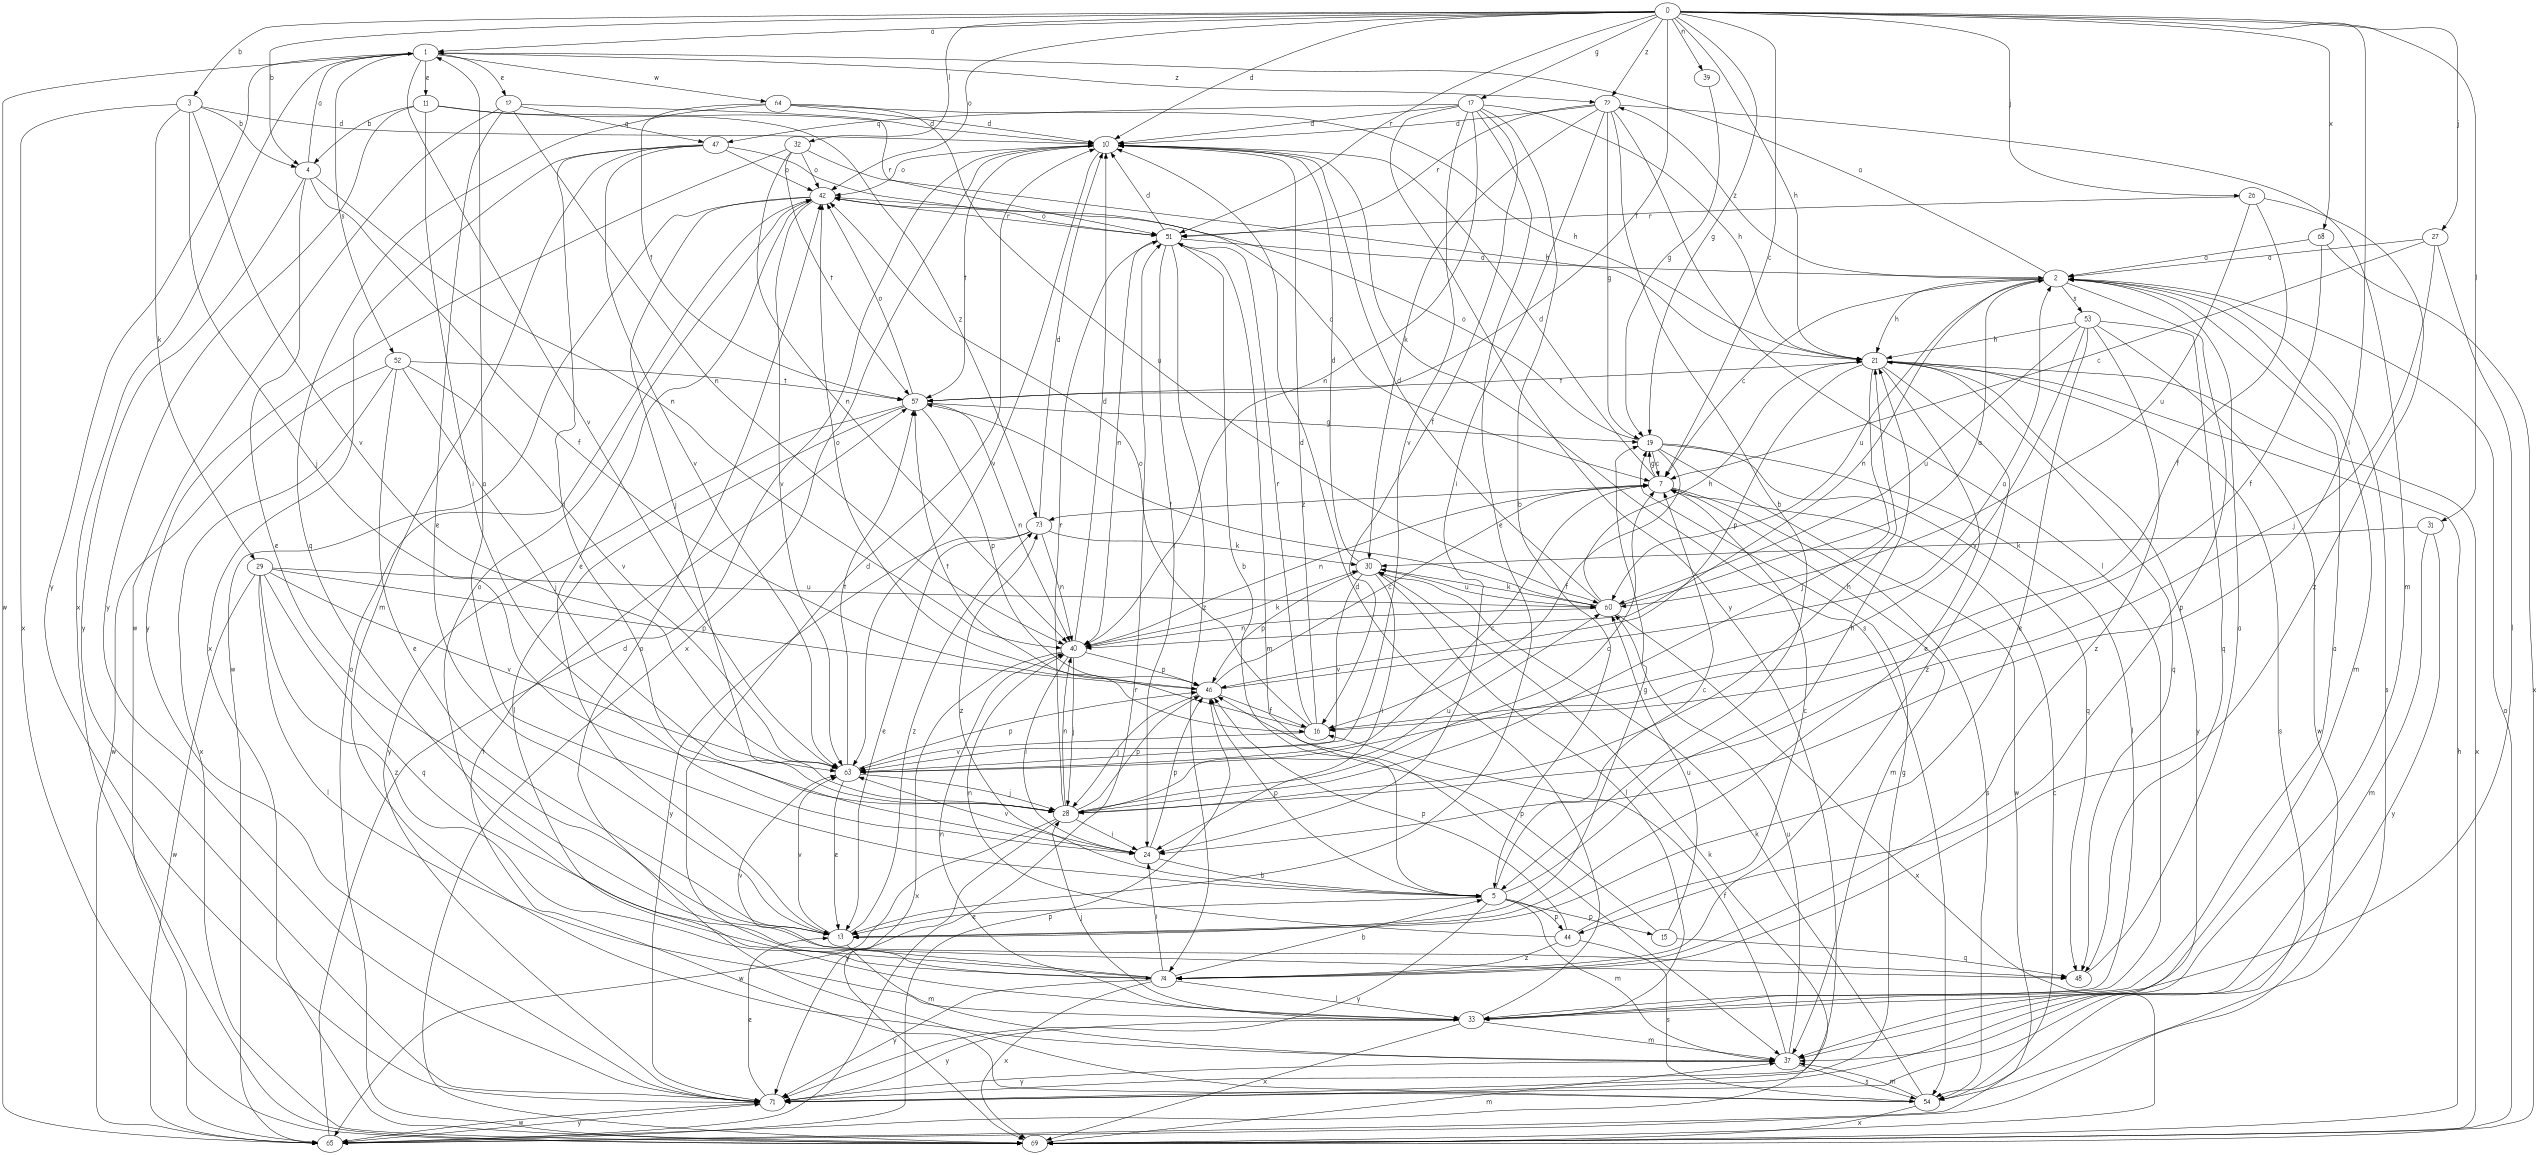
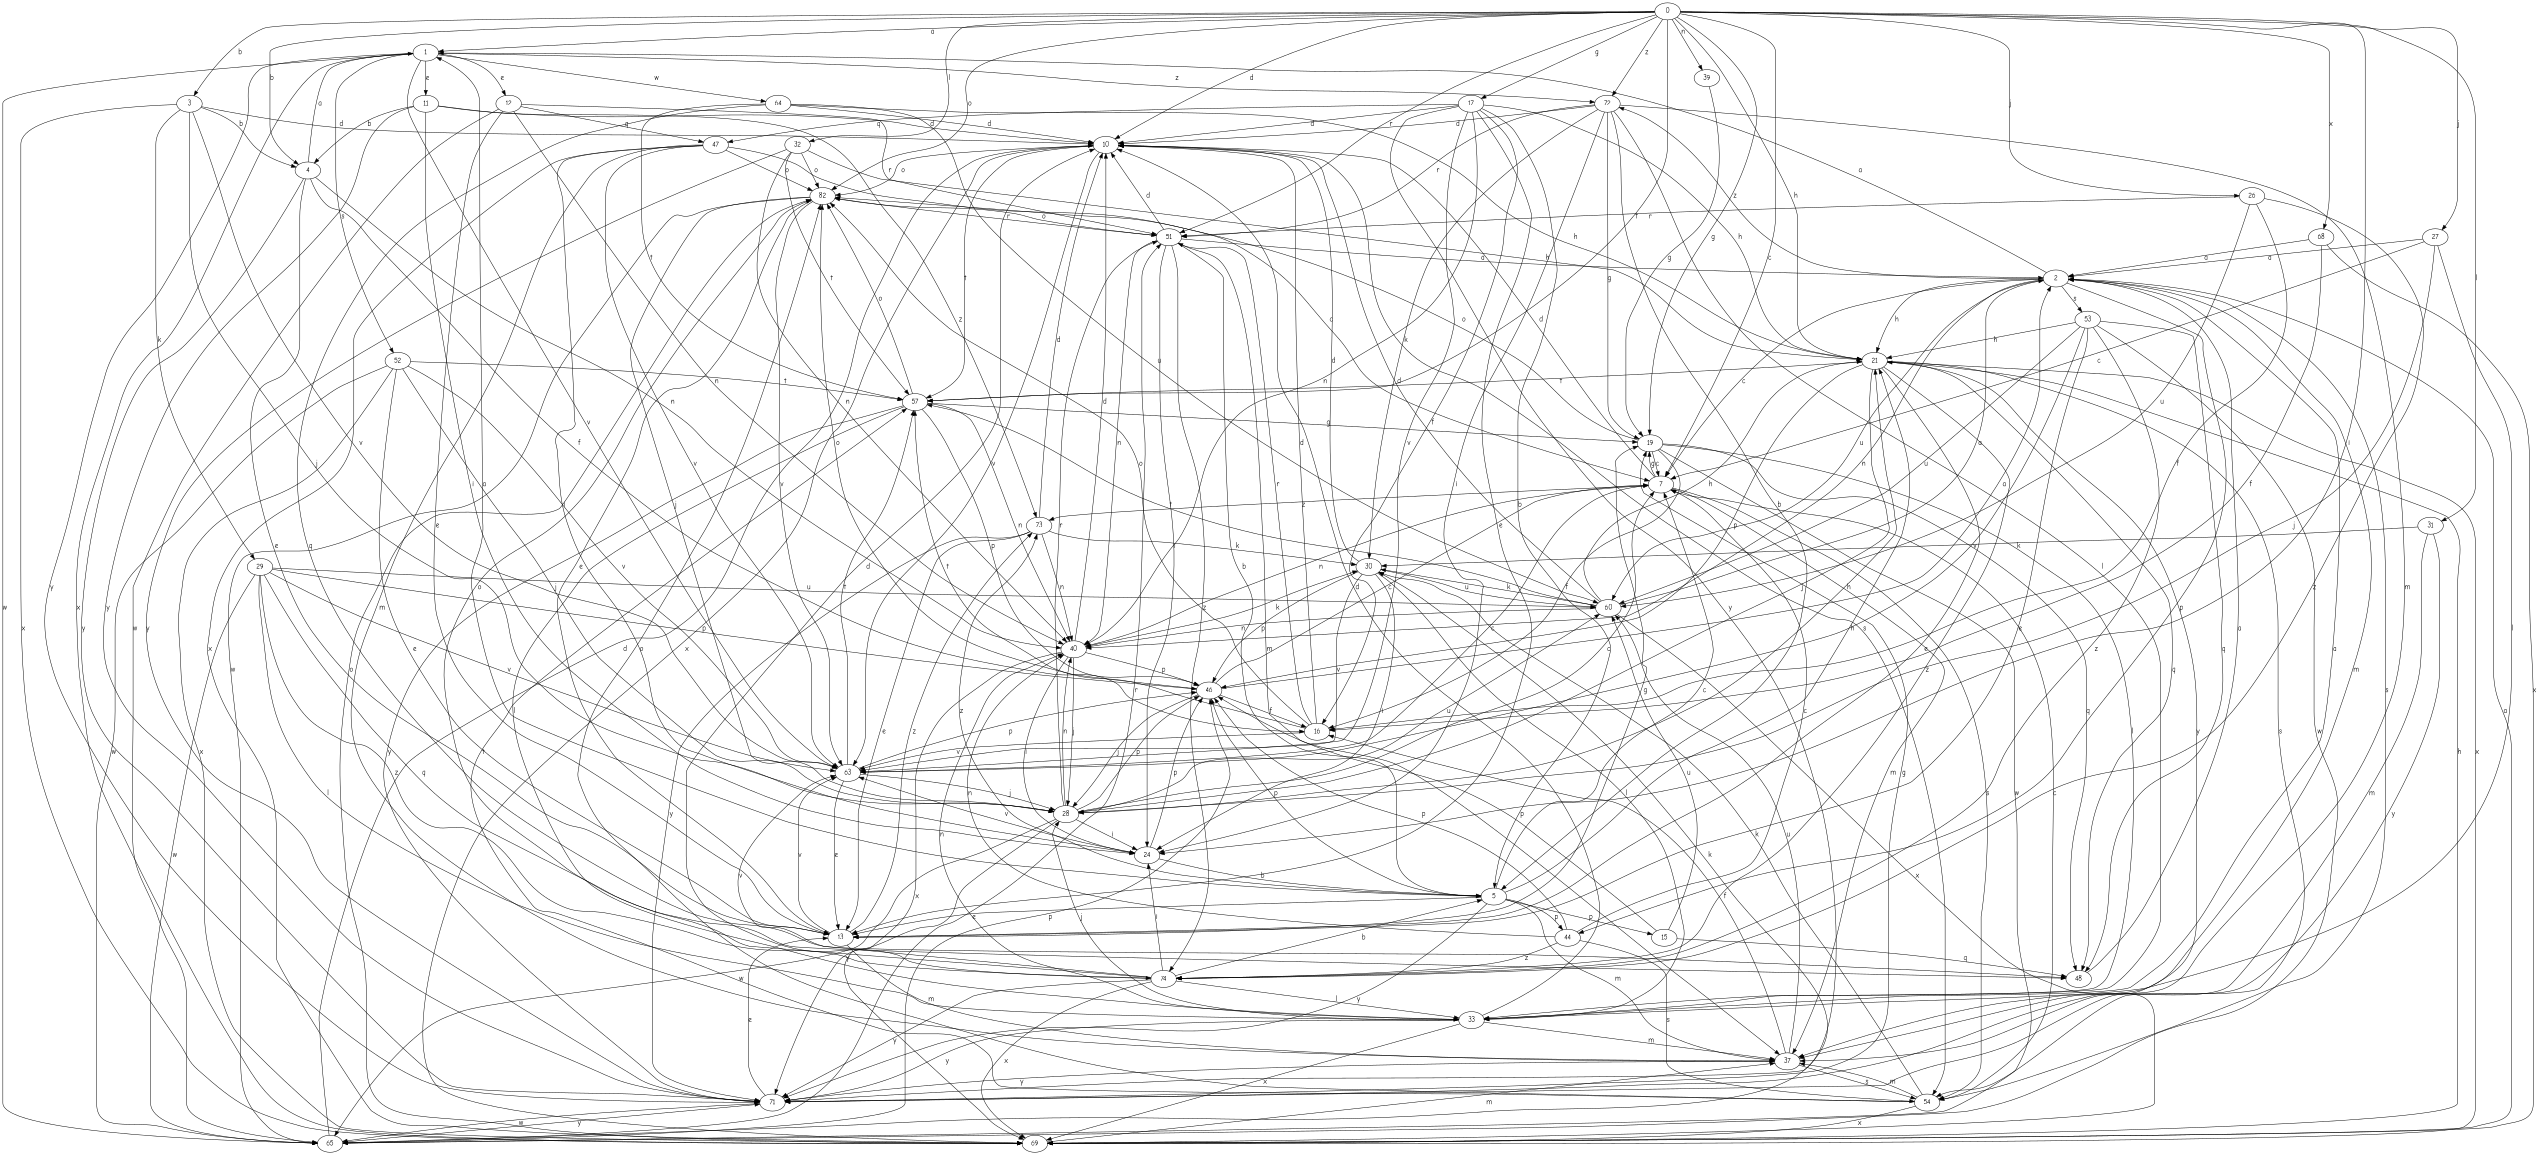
node "42": label "42" -> "82"
